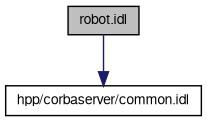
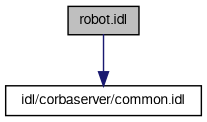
node "hpp/corbaserver/common.idl": label "hpp/corbaserver/common.idl" -> "idl/corbaserver/common.idl"
